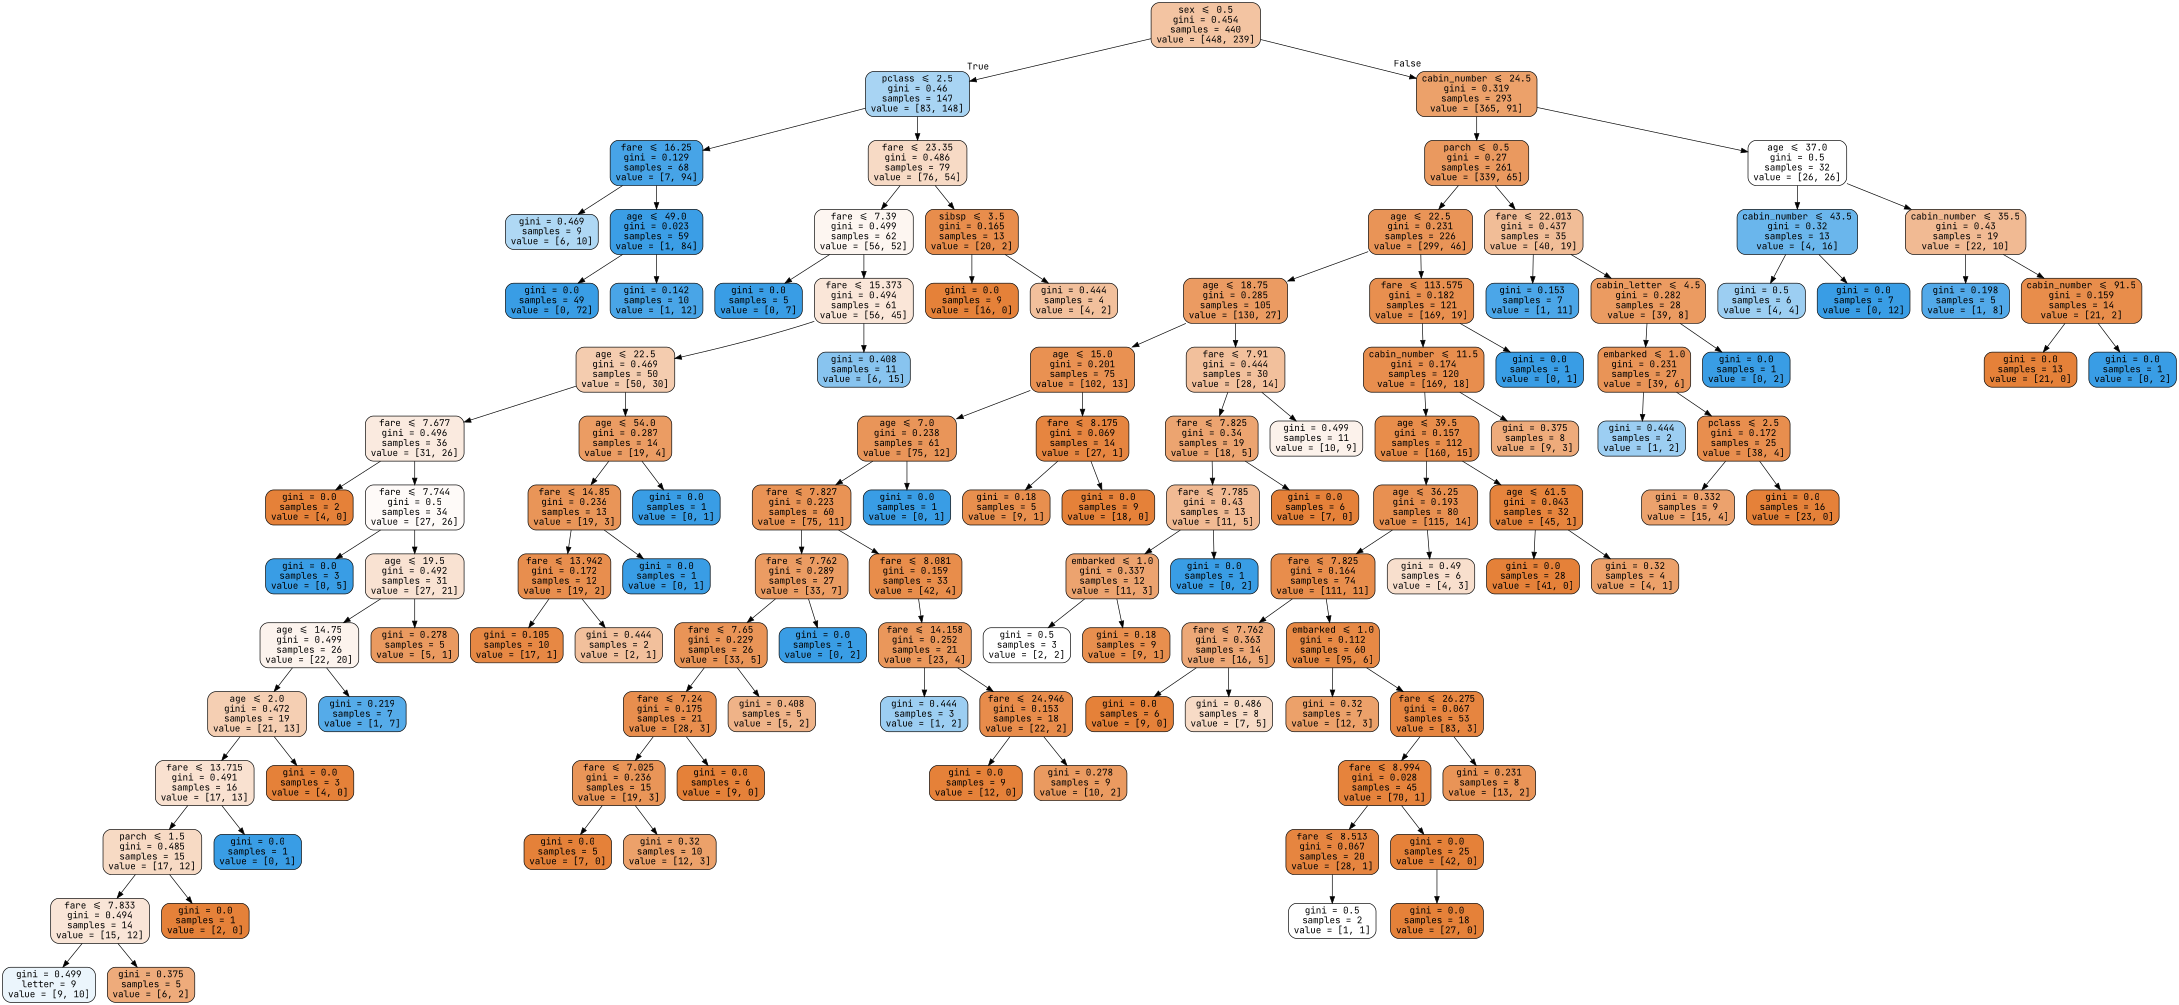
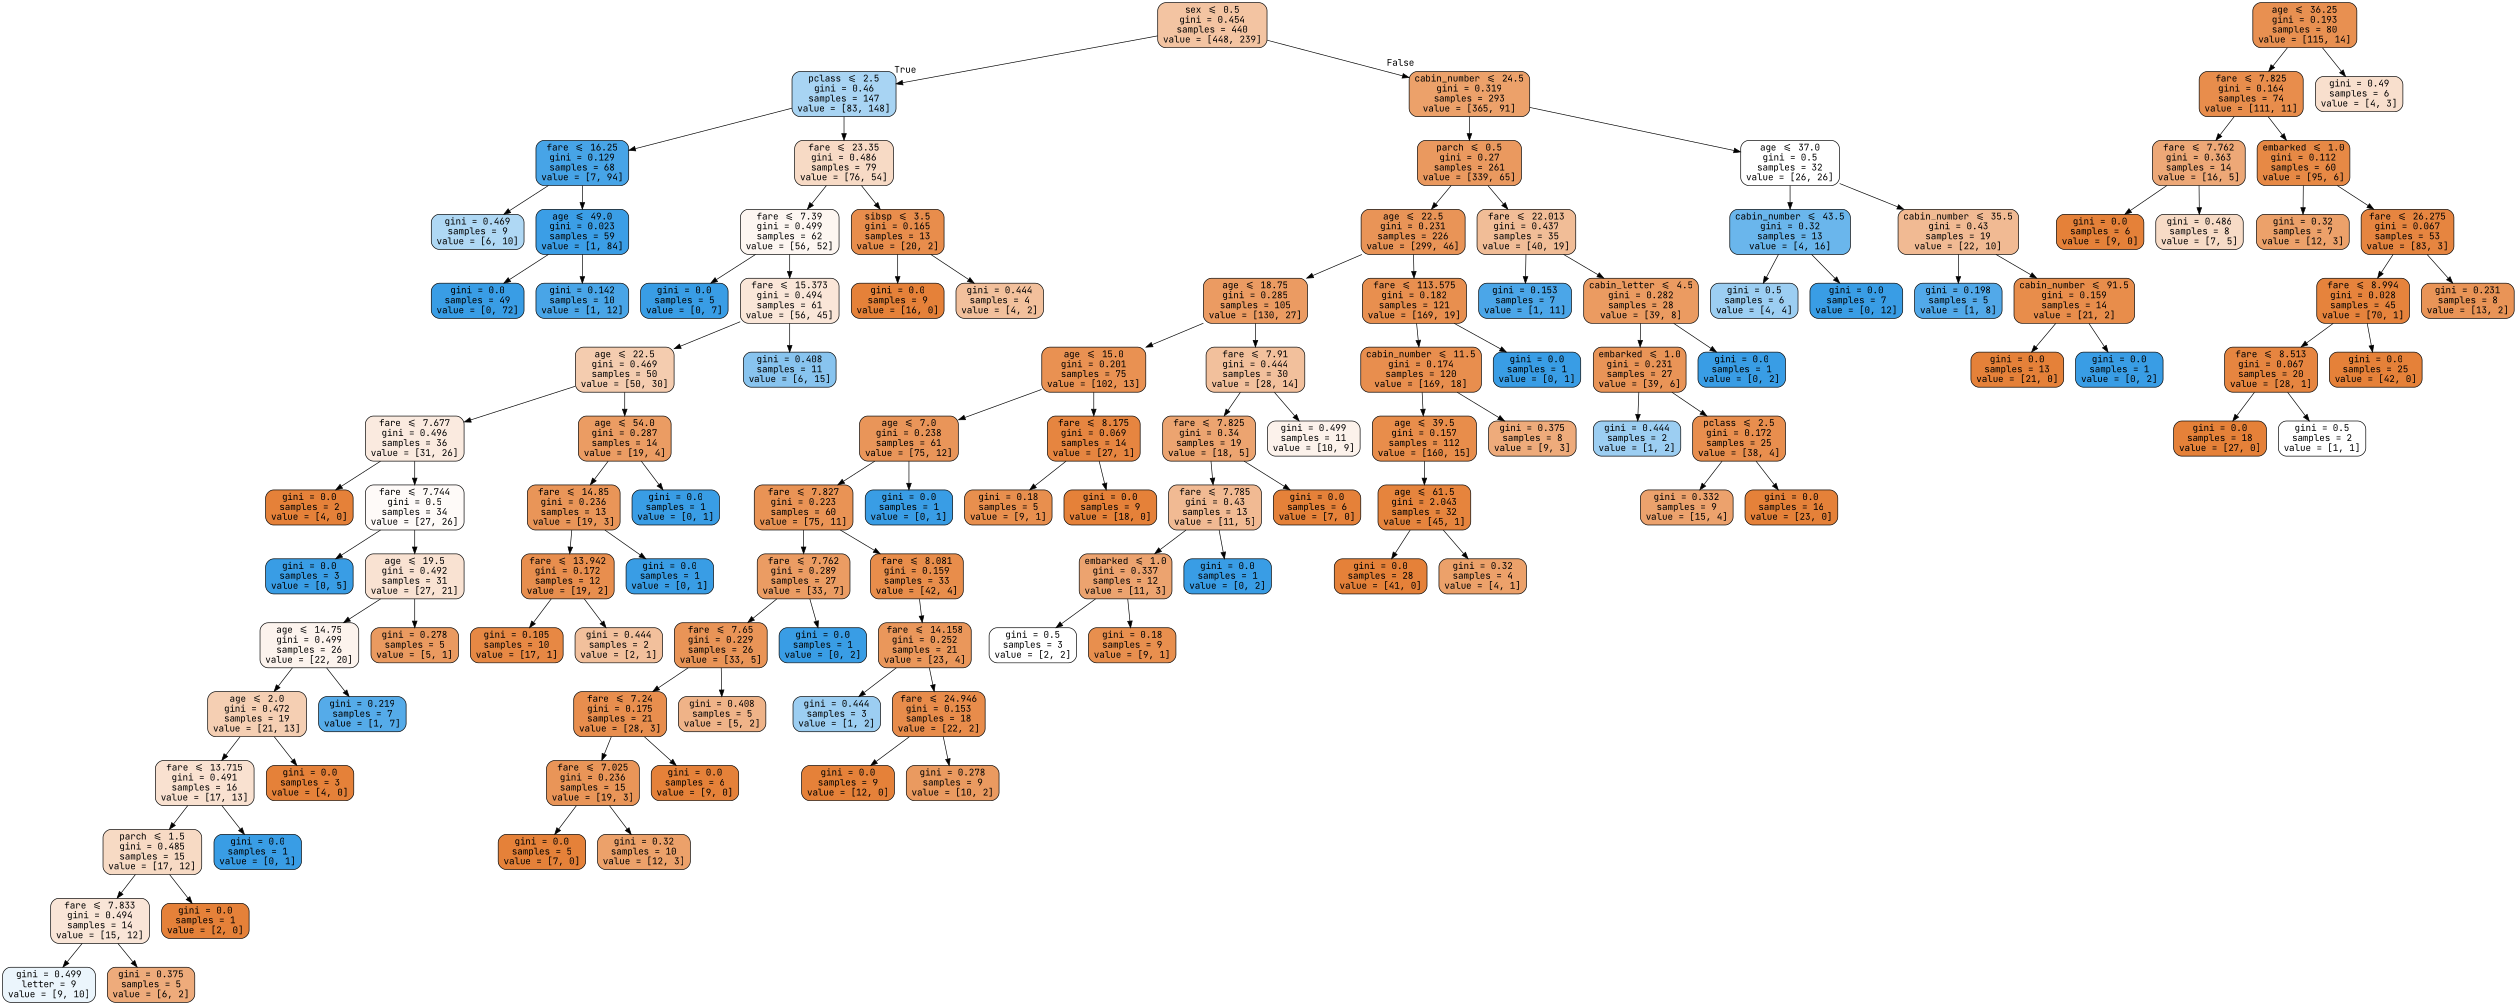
edge "age <= 39.5 gini = 0.157 samples = 112 value = [160, 15]" -> "age <= 36.25 gini = 0.193 samples = 80 value = [115, 14]": removed
node "age <= 61.5 gini = 0.043 samples = 32 value = [45, 1]": label "age <= 61.5 gini = 0.043 samples = 32 value = [45, 1]" -> "age <= 61.5 gini = 2.043 samples = 32 value = [45, 1]"
edge "gini = 0.0 samples = 25 value = [42, 0]" -> "gini = 0.0 samples = 18 value = [27, 0]": now "fare <= 8.513 gini = 0.067 samples = 20 value = [28, 1]" -> "gini = 0.0 samples = 18 value = [27, 0]"
